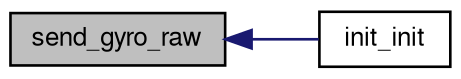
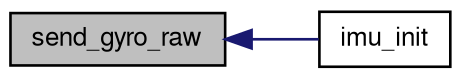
node "init_init": label "init_init" -> "imu_init"
